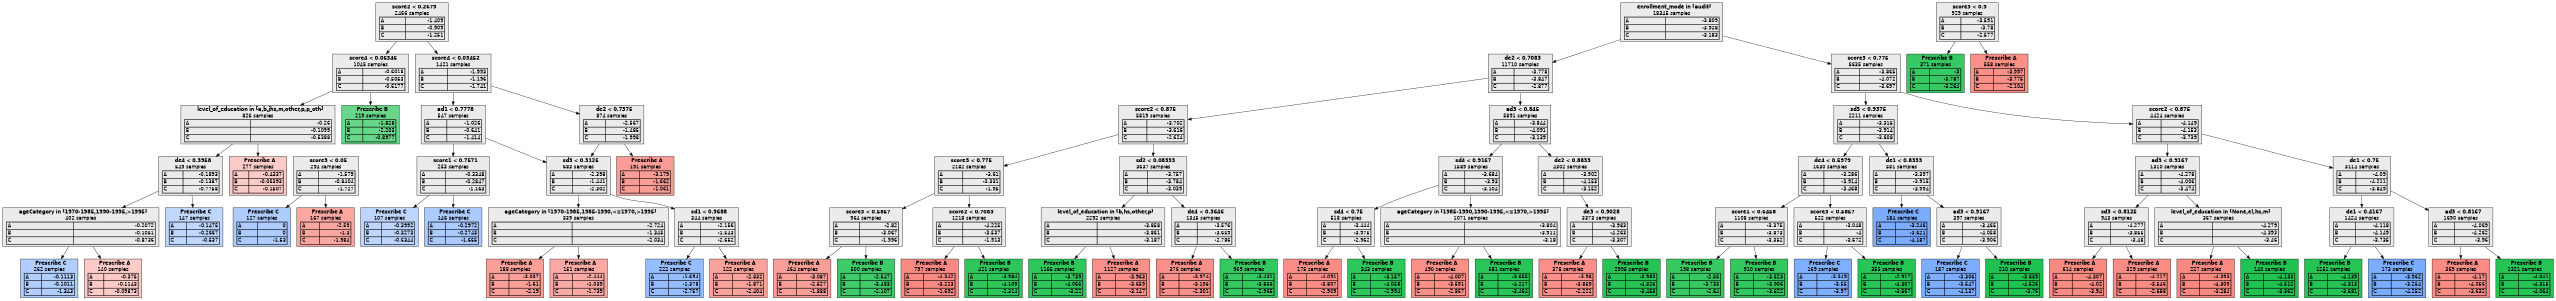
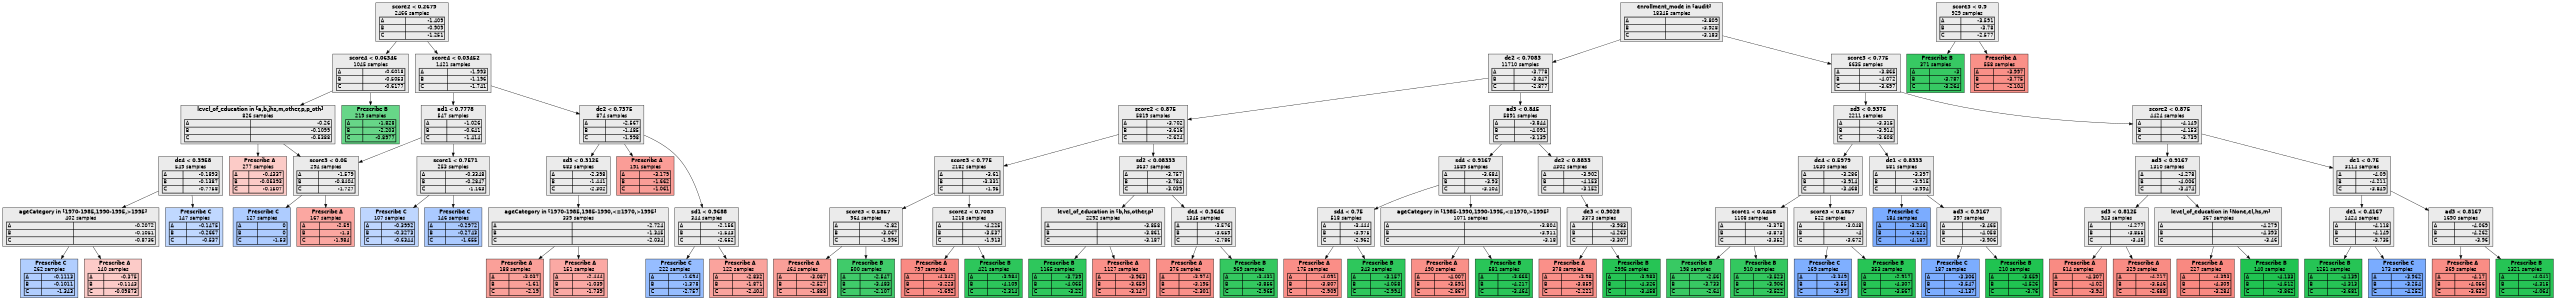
edge "level_of_education in [a,b,jhs,m,other,p,p_oth]" -> "de4 < 0.3958": now "level_of_education in [a,b,jhs,m,other,p,p_oth]" -> "score3 < 0.05"
edge "ad1 < 0.7778" -> "sd3 < 0.3125": now "ad1 < 0.7778" -> "score3 < 0.05"
edge "sd3 < 0.3125" -> "sd1 < 0.9688": now "de2 < 0.7375" -> "sd1 < 0.9688"
